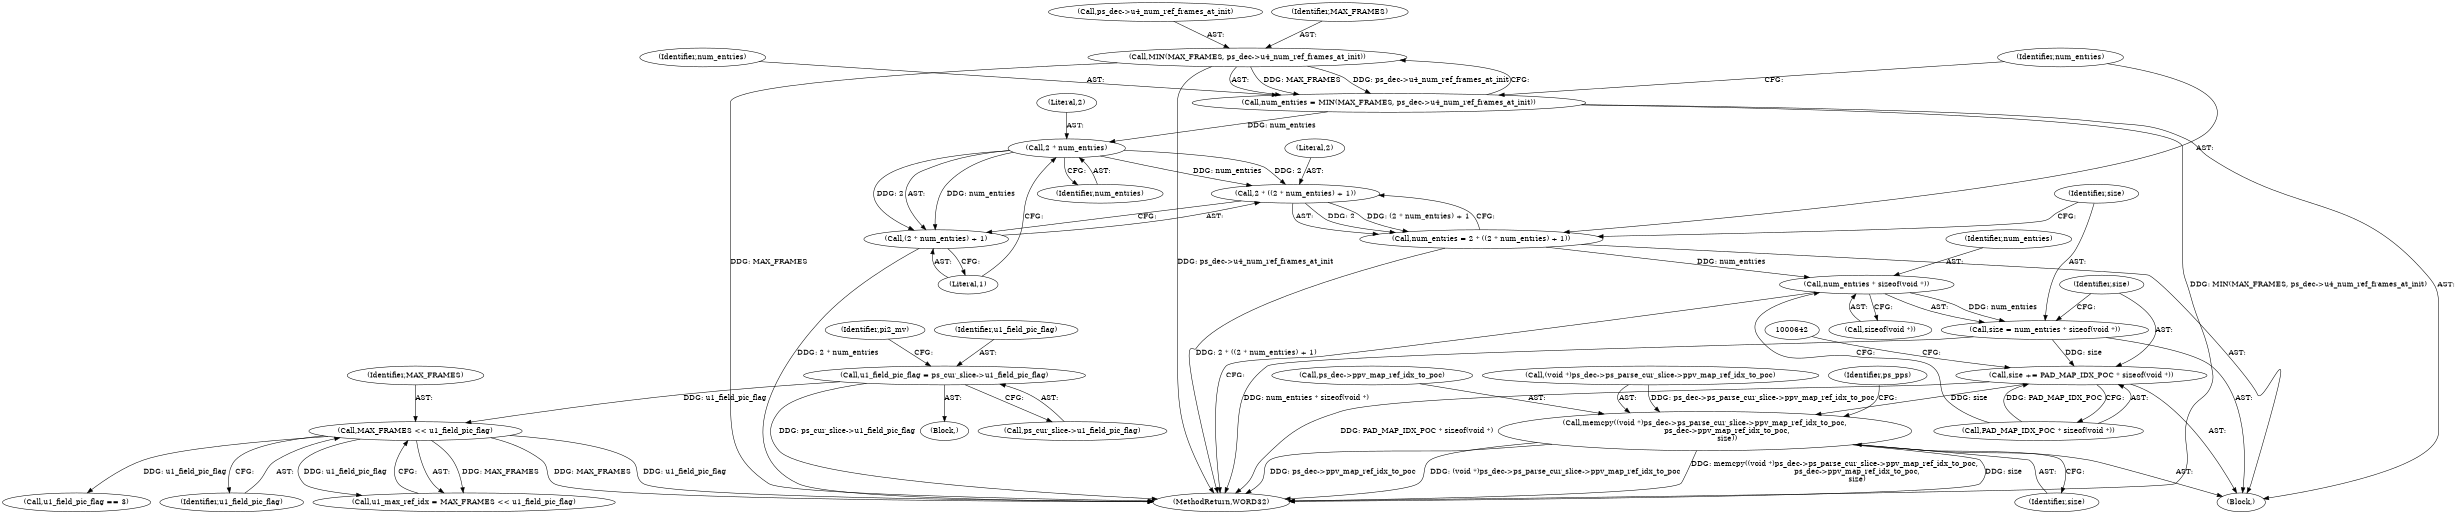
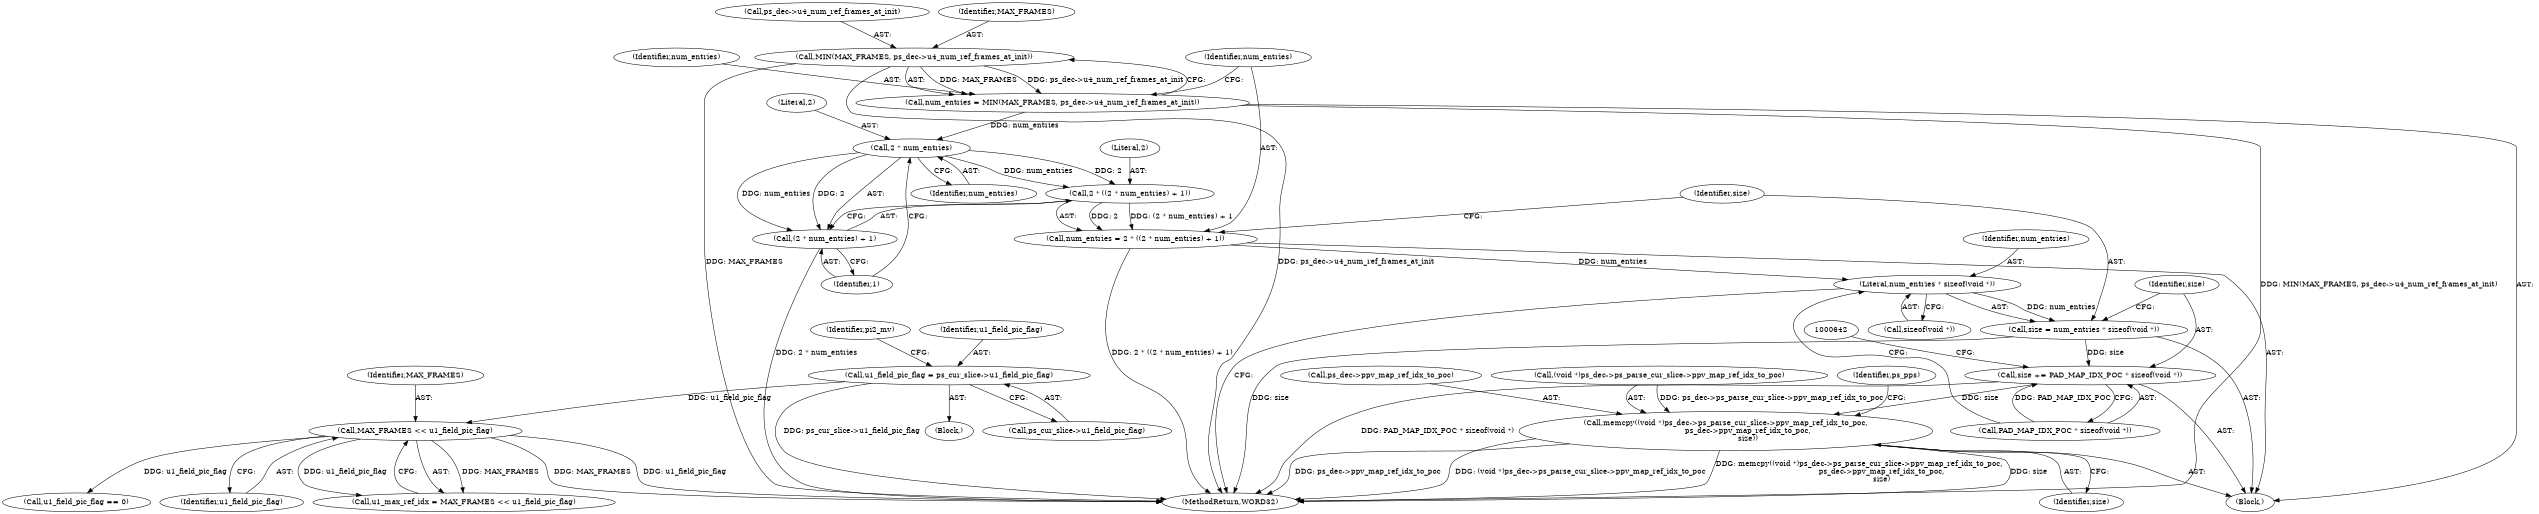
edge "(Call,num_entries = 2 * ((2 * num_entries) + 1))" -> "(Call,2 * ((2 * num_entries) + 1))": removed, label "CFG:"
node "(Literal,1)": label "(Literal,1)" -> "(Identifier,1)"
node "(Call,num_entries * sizeof(void *))": label "(Call,num_entries * sizeof(void *))" -> "(Literal,num_entries * sizeof(void *))"
edge "(Call,size = num_entries * sizeof(void *))" -> "(MethodReturn,WORD32)": label "DDG: num_entries * sizeof(void *)" -> "DDG: size"
node "(Call,u1_field_pic_flag == 3)": label "(Call,u1_field_pic_flag == 3)" -> "(Call,u1_field_pic_flag == 0)"
